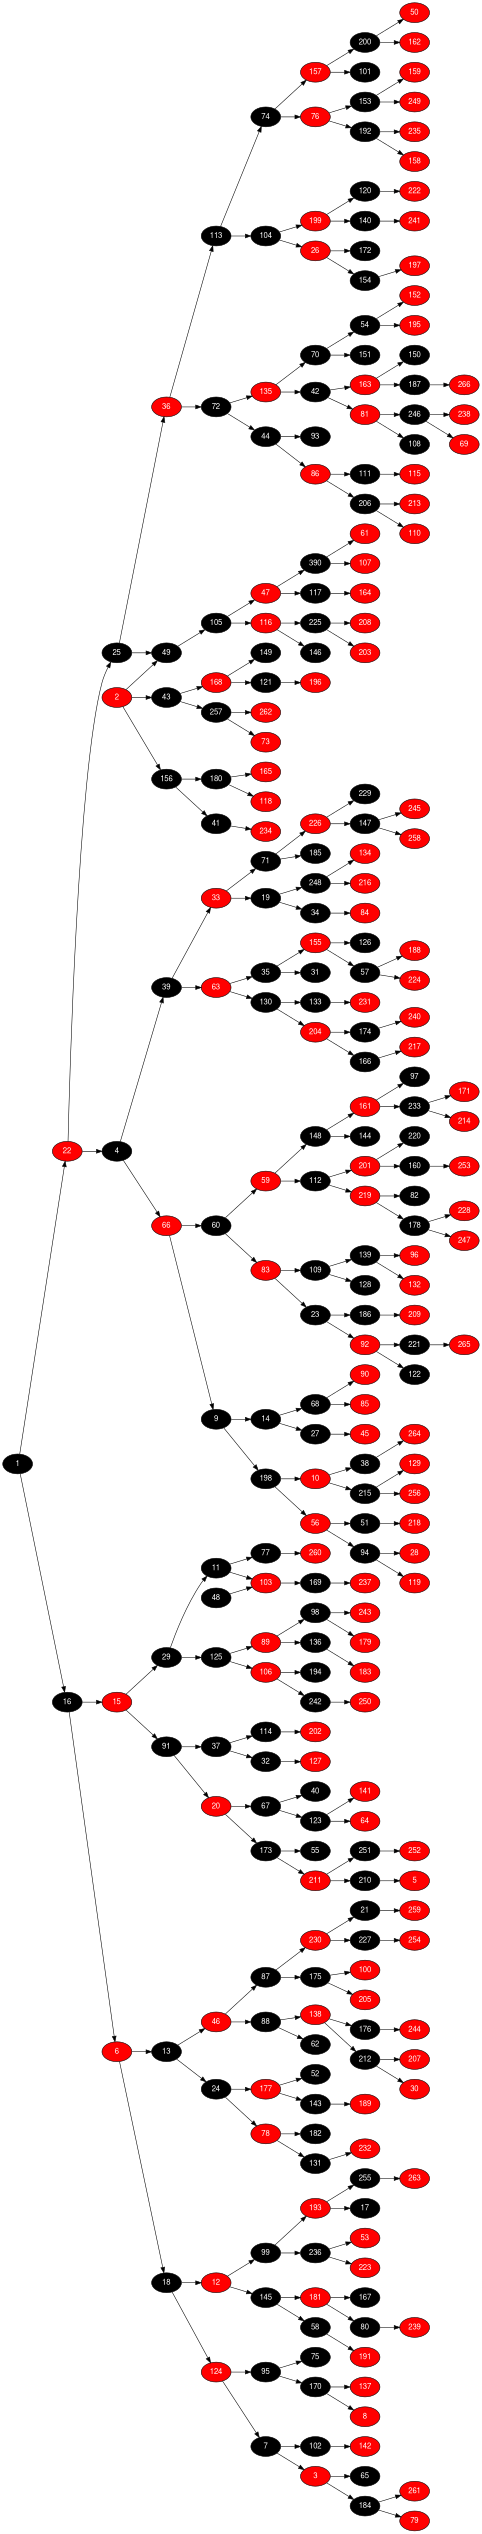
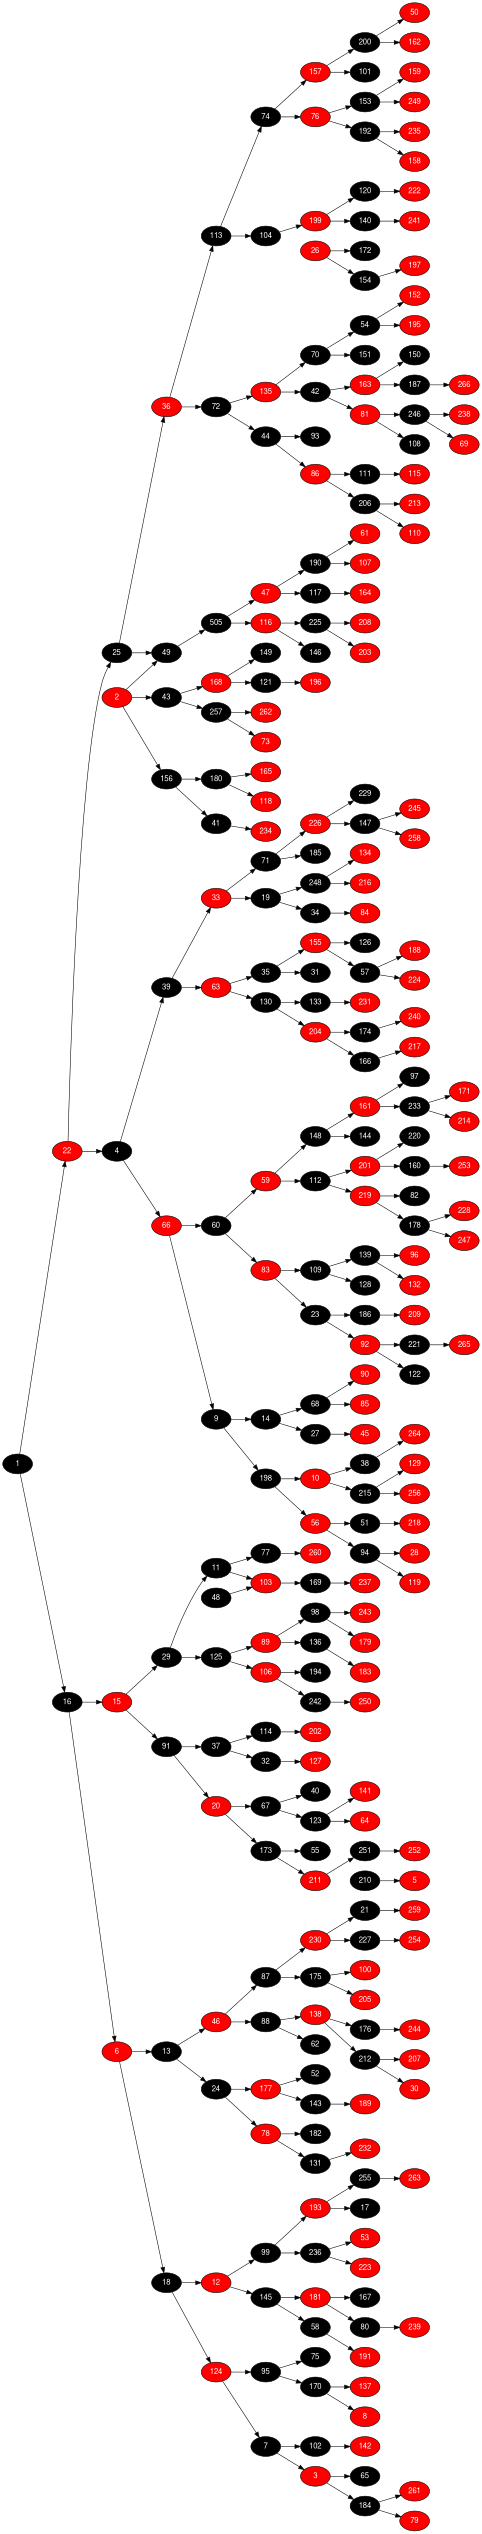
edge "104" -> "26": removed
node "390": label "390" -> "190"
node "105": label "105" -> "505"
edge "211" -> "210": removed
